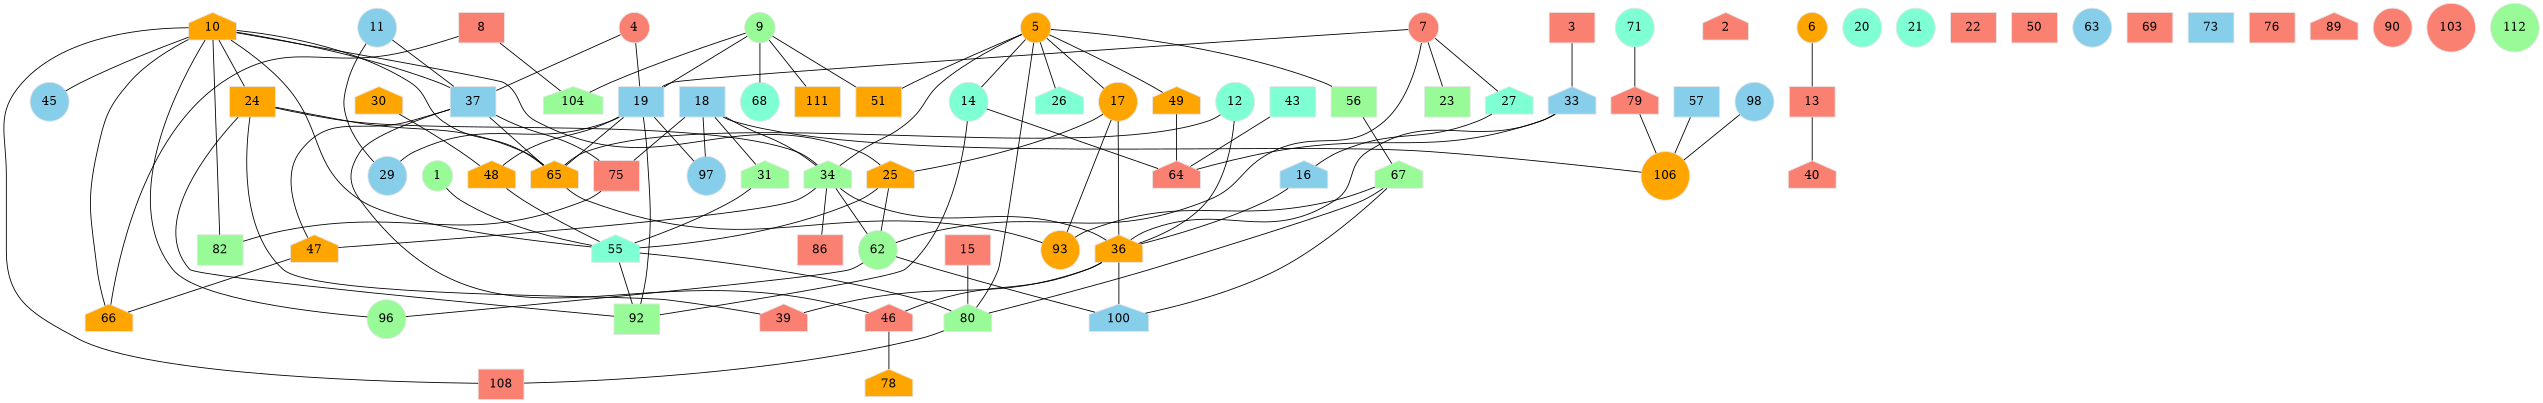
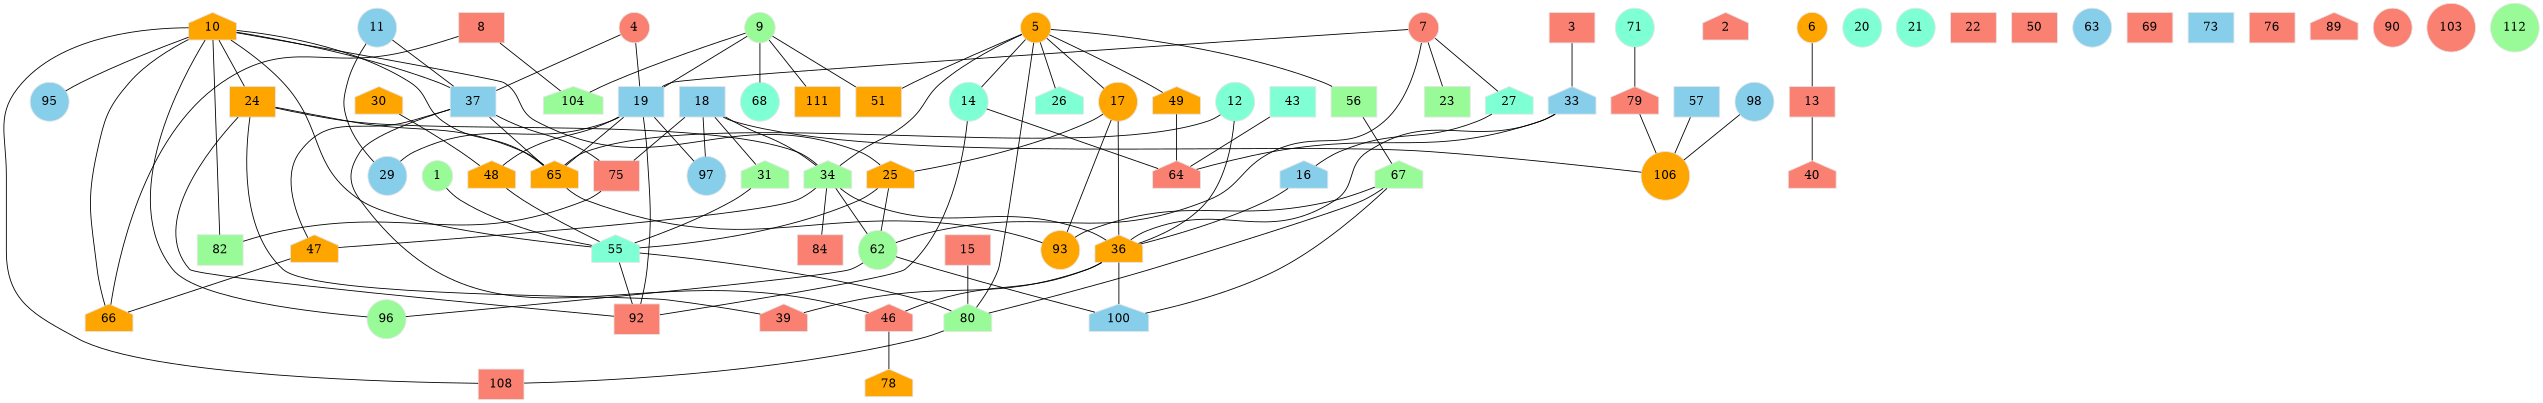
node "45": label "45" -> "95"
node "86": label "86" -> "84"
node "92": fillcolor palegreen -> salmon
